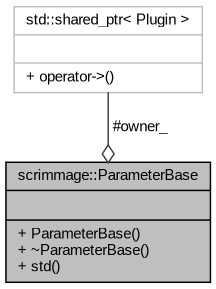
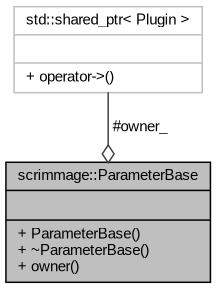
node "scrimmage::ParameterBase": text "+ std()" -> "+ owner()"
